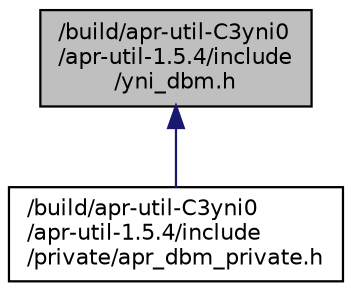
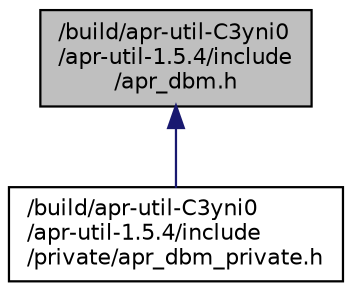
node "/build/apr-util-C3yni0 /apr-util-1.5.4/include /yni_dbm.h": label "/build/apr-util-C3yni0 /apr-util-1.5.4/include /yni_dbm.h" -> "/build/apr-util-C3yni0 /apr-util-1.5.4/include /apr_dbm.h"
